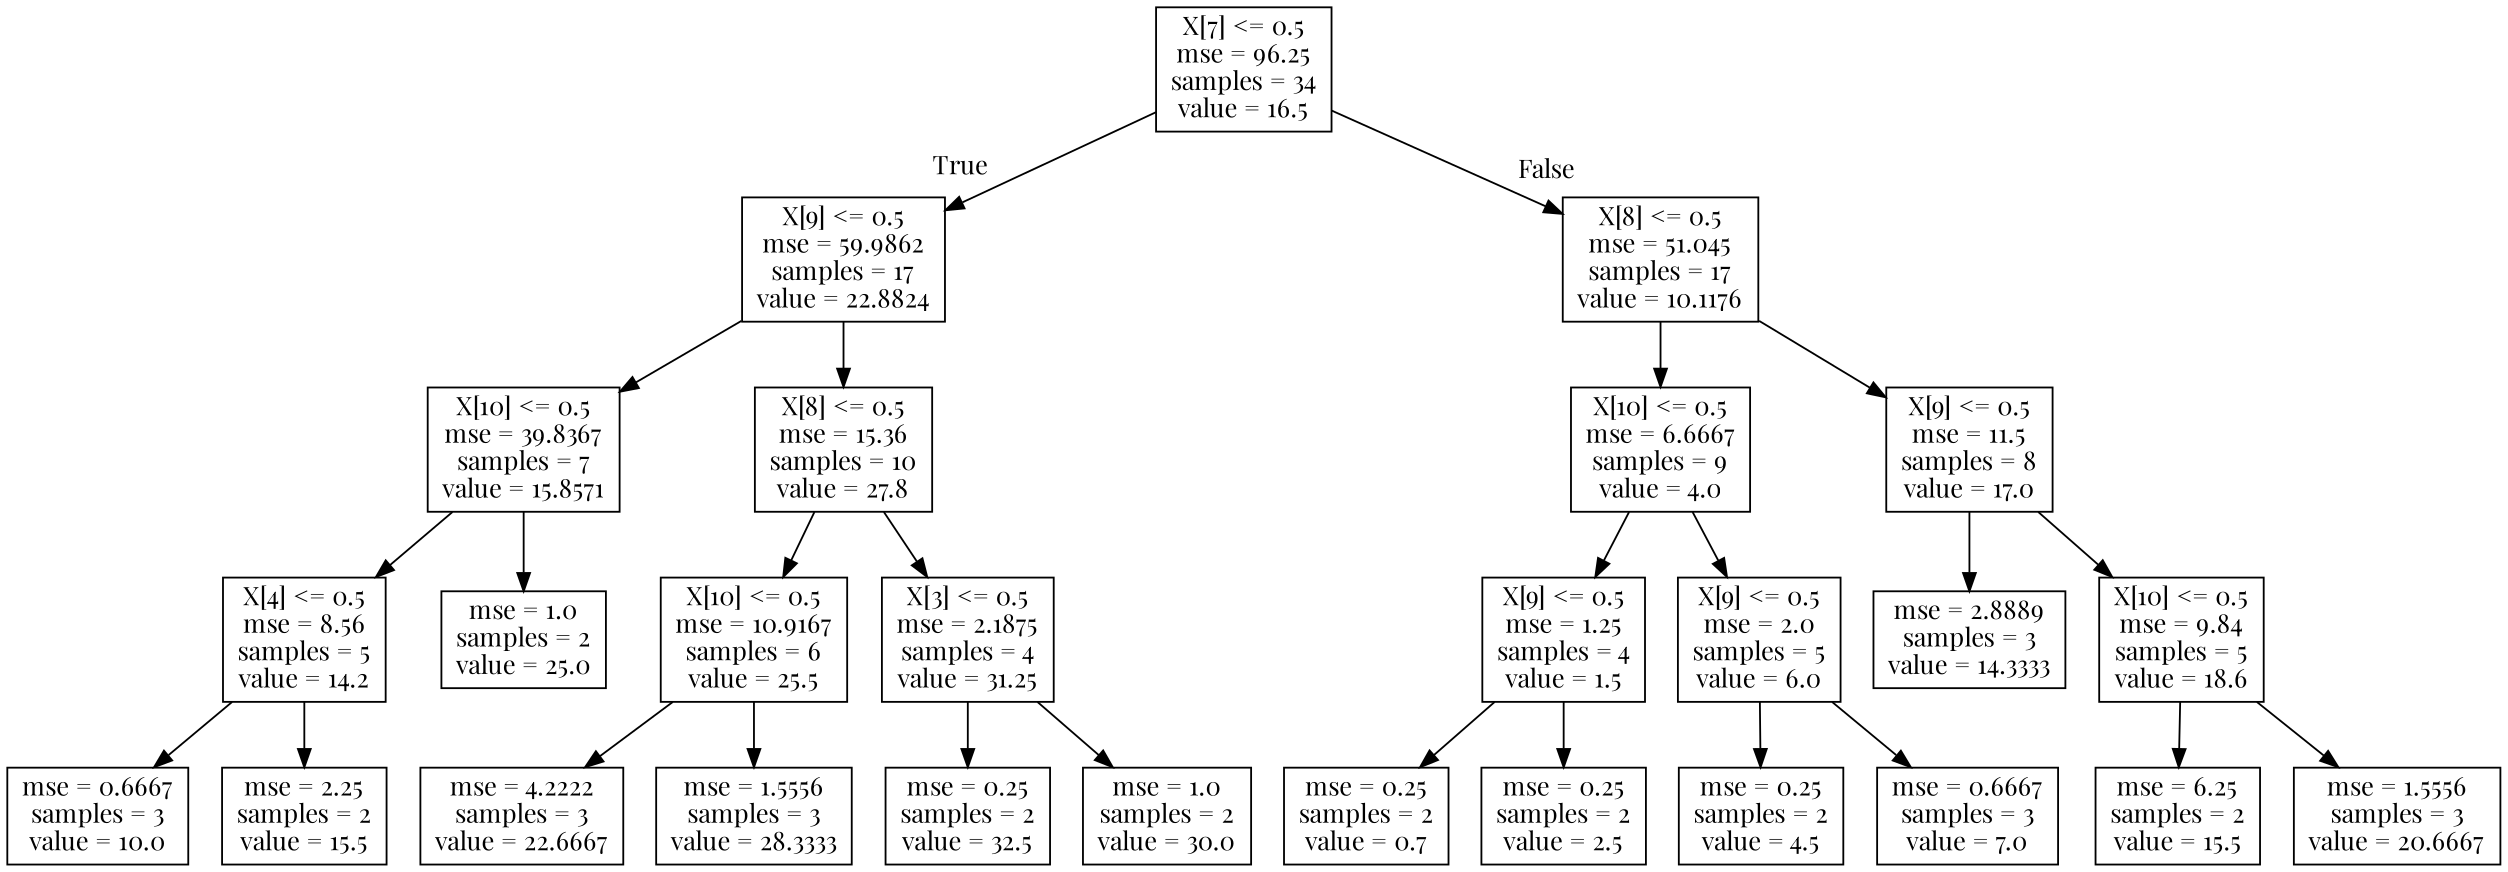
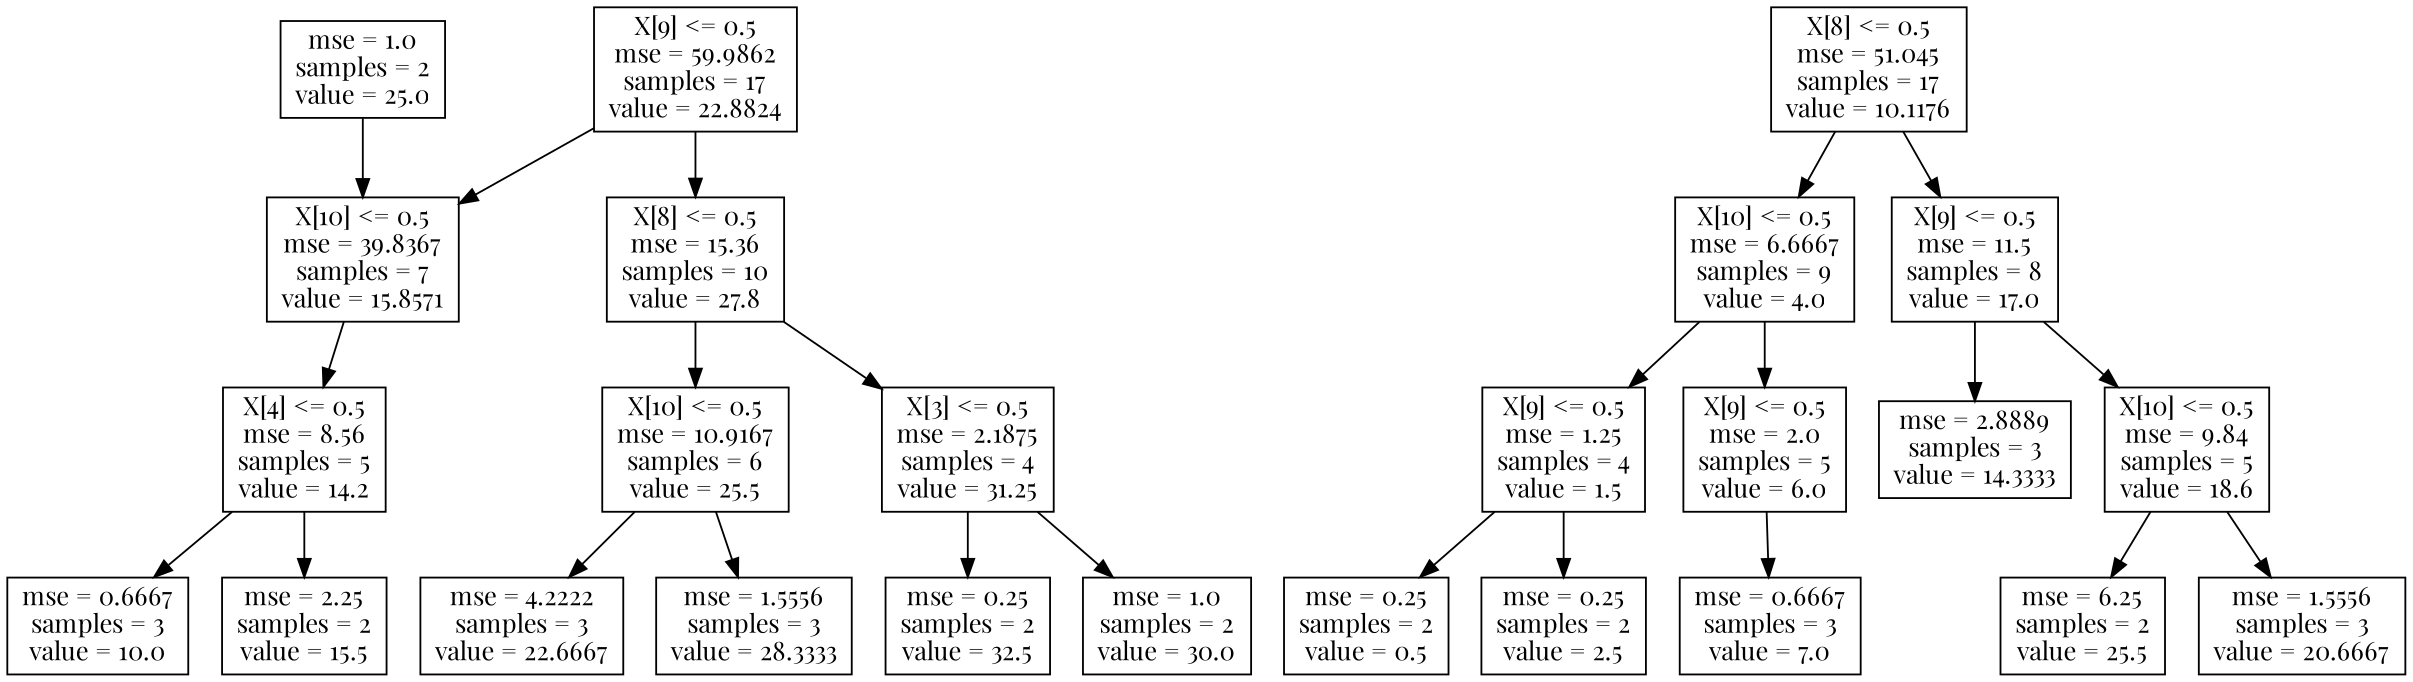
node "X[7] <= 0.5 mse = 96.25 samples = 34 value = 16.5": removed
edge "X[10] <= 0.5 mse = 39.8367 samples = 7 value = 15.8571" -> "mse = 1.0 samples = 2 value = 25.0": reversed
node "mse = 0.25 samples = 2 value = 0.7": label "mse = 0.25 samples = 2 value = 0.7" -> "mse = 0.25 samples = 2 value = 0.5"
node "mse = 0.25 samples = 2 value = 4.5": removed
node "mse = 6.25 samples = 2 value = 15.5": label "mse = 6.25 samples = 2 value = 15.5" -> "mse = 6.25 samples = 2 value = 25.5"
